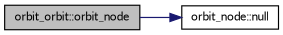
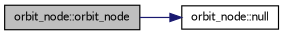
node "orbit_orbit::orbit_node": label "orbit_orbit::orbit_node" -> "orbit_node::orbit_node"
